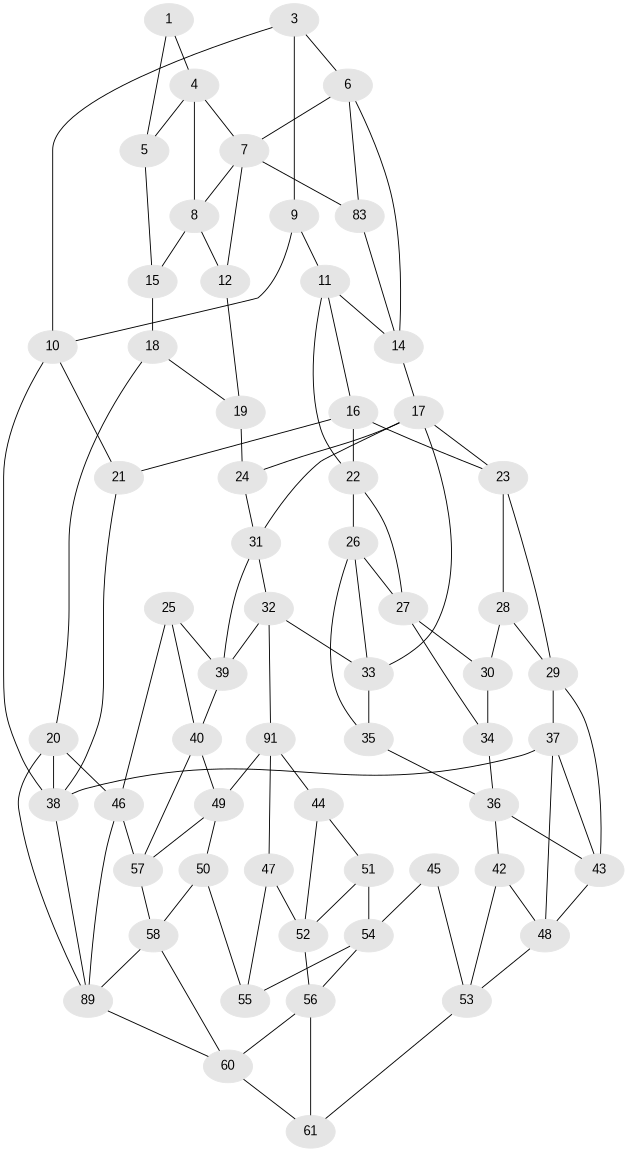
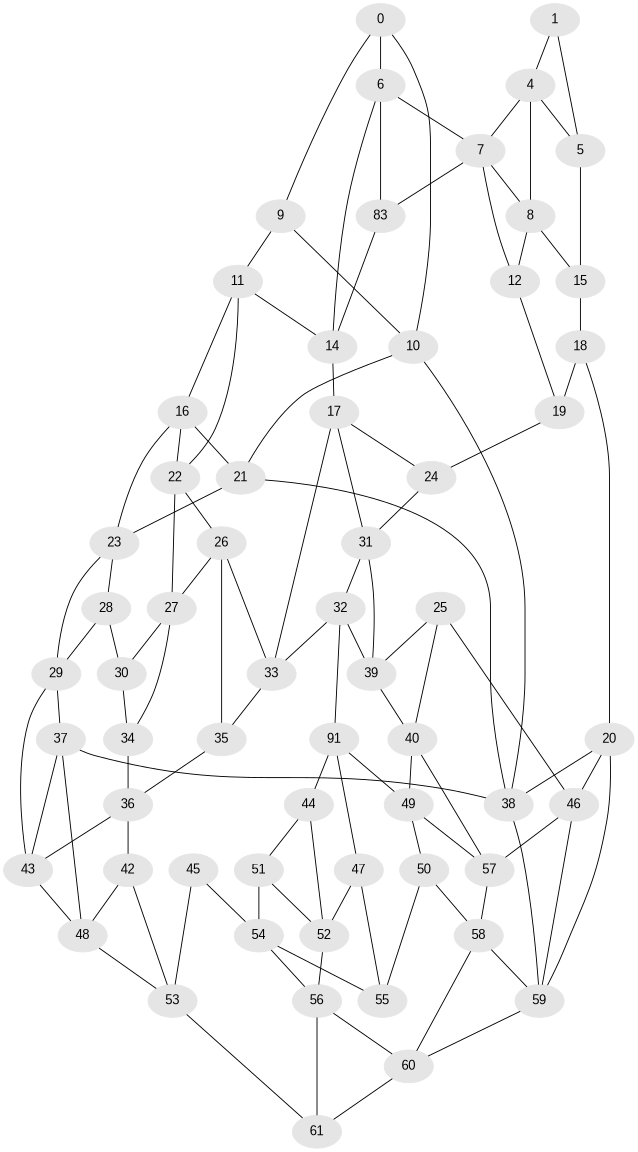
node "3": label "3" -> "0"
edge "17" -- "23": now "21" -- "23"
node "89": label "89" -> "59"
